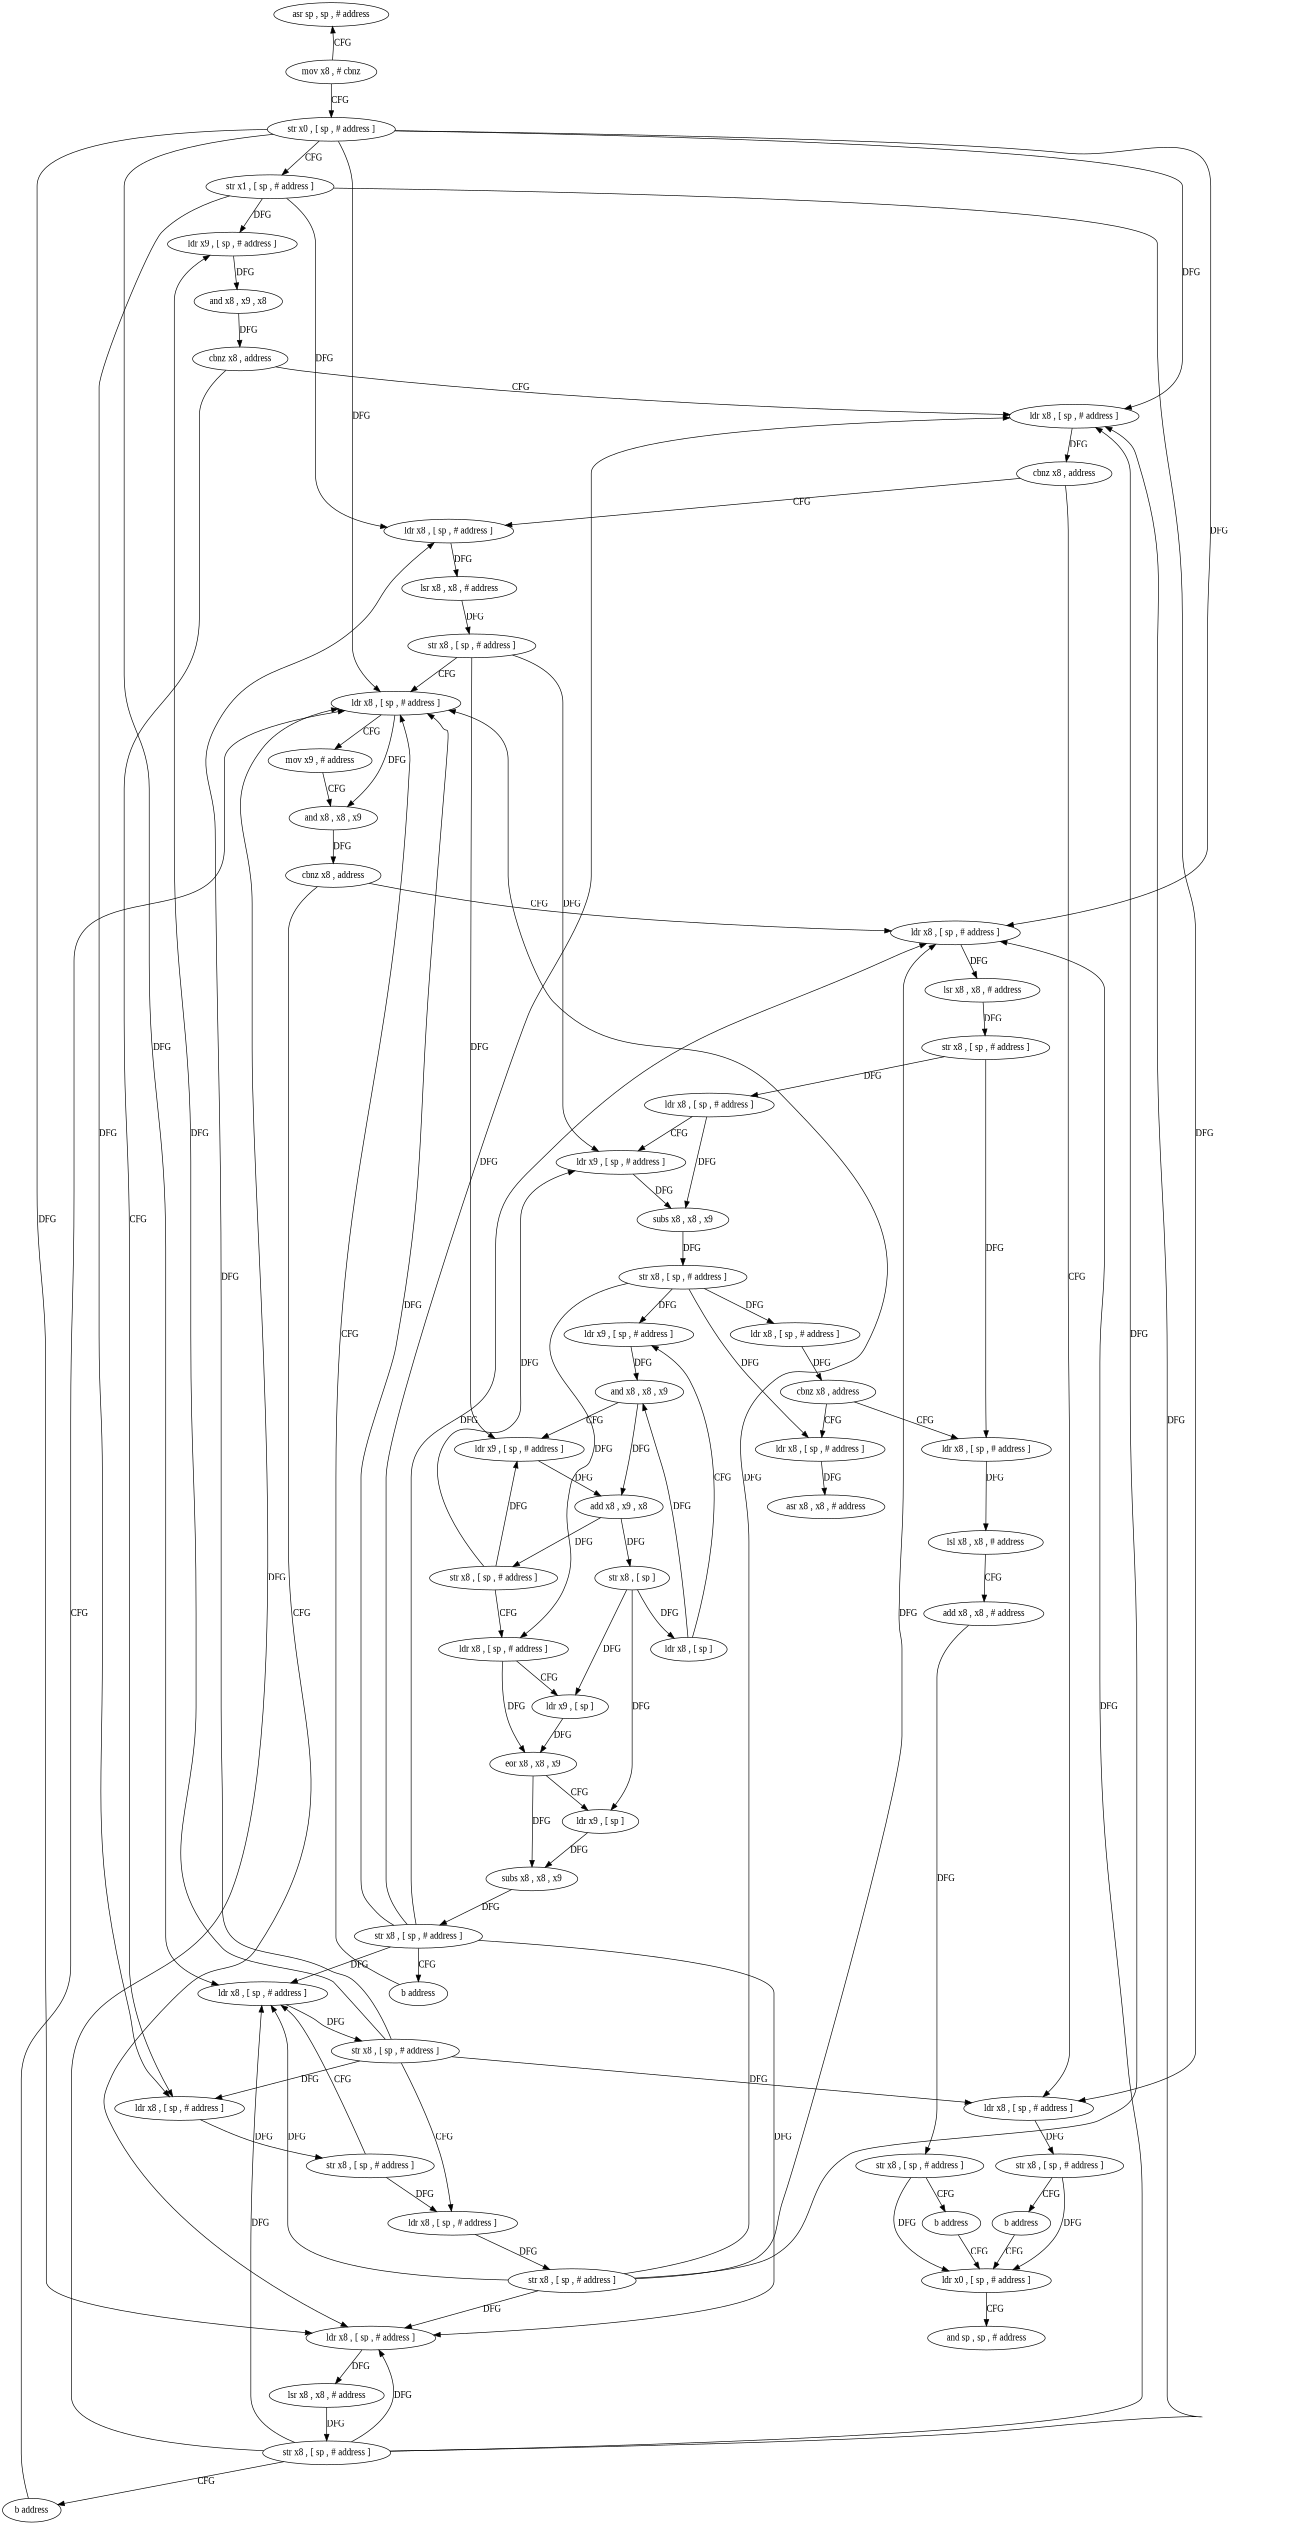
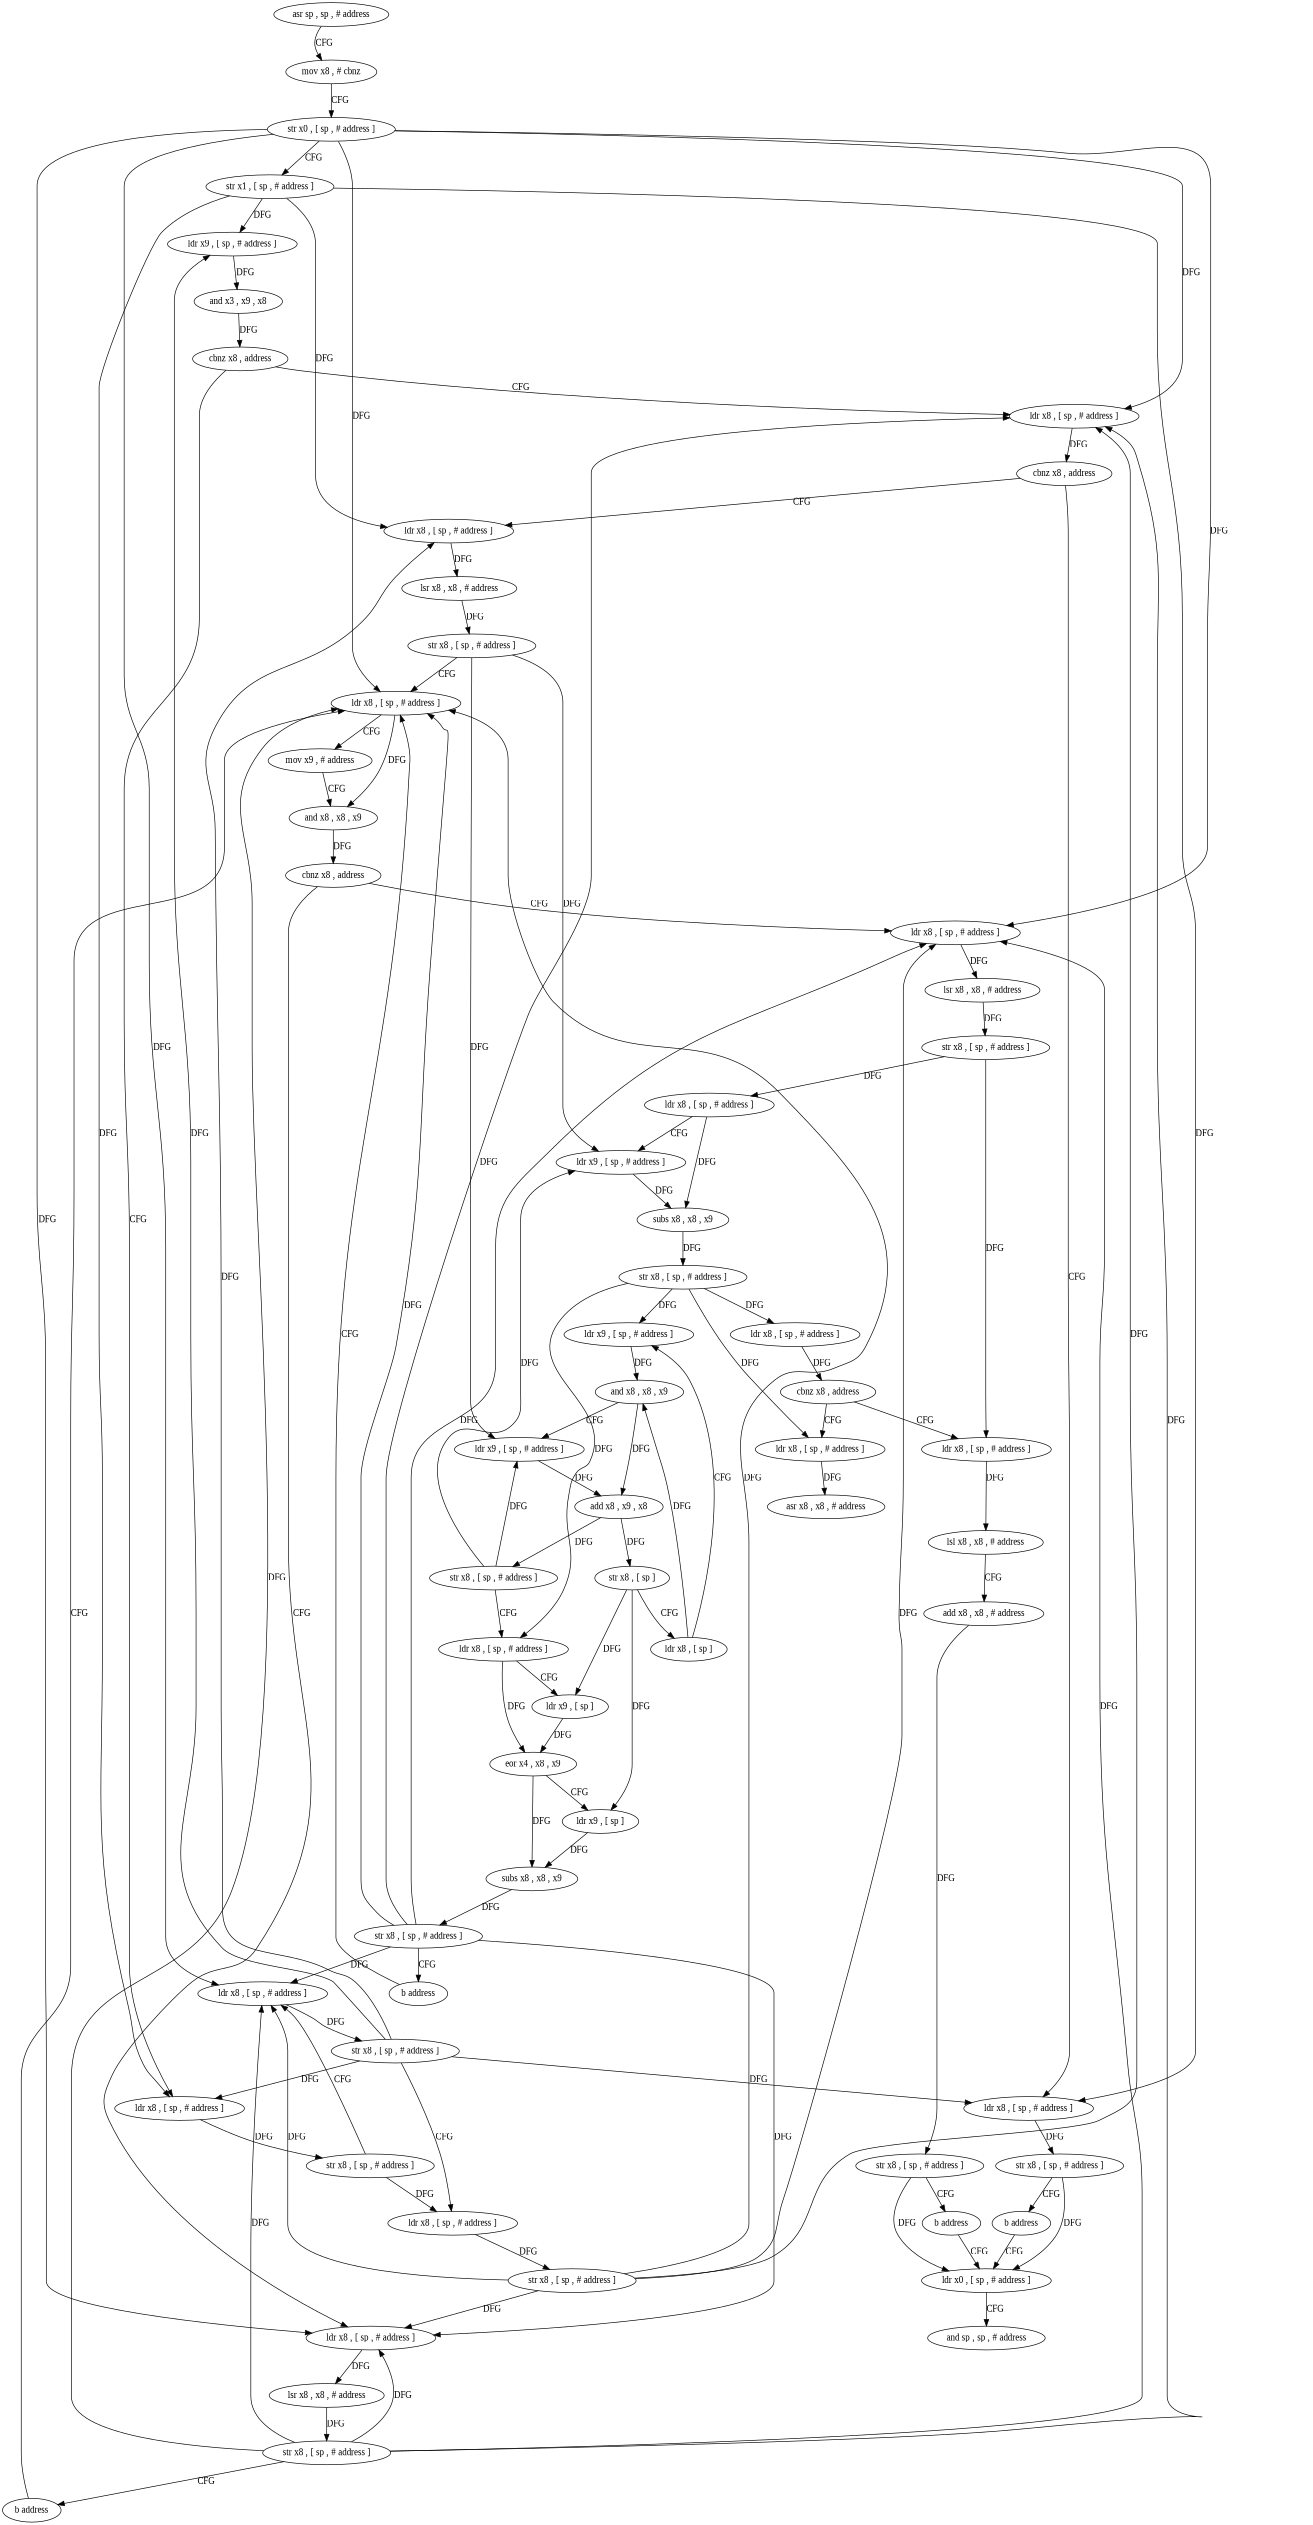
edge "mov x8 , # cbnz" -> "asr sp , sp , # address": reversed
node "and x8 , x9 , x8": label "and x8 , x9 , x8" -> "and x3 , x9 , x8"
edge "str x8 , [ sp ]" -> "ldr x8 , [ sp ]": label "DFG" -> "CFG"
node "eor x8 , x8 , x9": label "eor x8 , x8 , x9" -> "eor x4 , x8 , x9"
